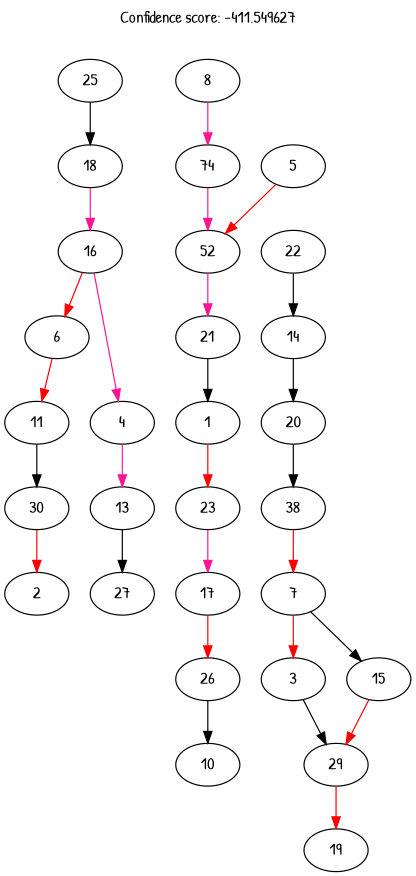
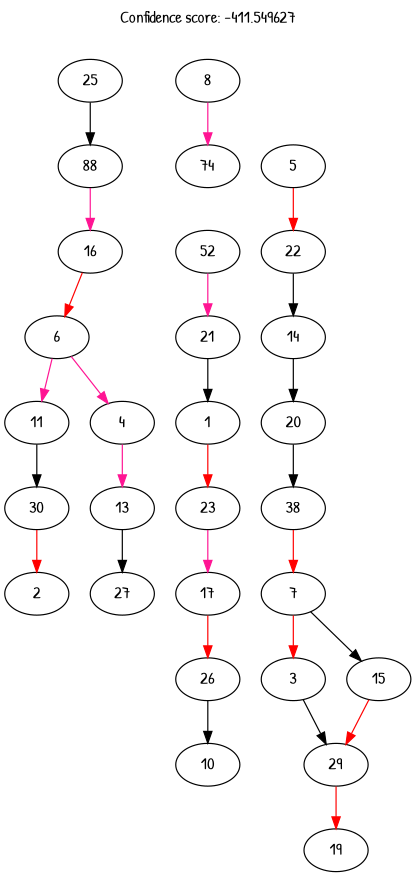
node "18": label "18" -> "88"
edge "74" -> "52": removed
edge "5" -> "52": now "5" -> "22"
edge "16" -> "4": now "6" -> "4"
edge "6" -> "11": color red -> deeppink
